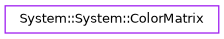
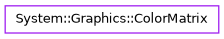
node "System::System::ColorMatrix": label "System::System::ColorMatrix" -> "System::Graphics::ColorMatrix"
